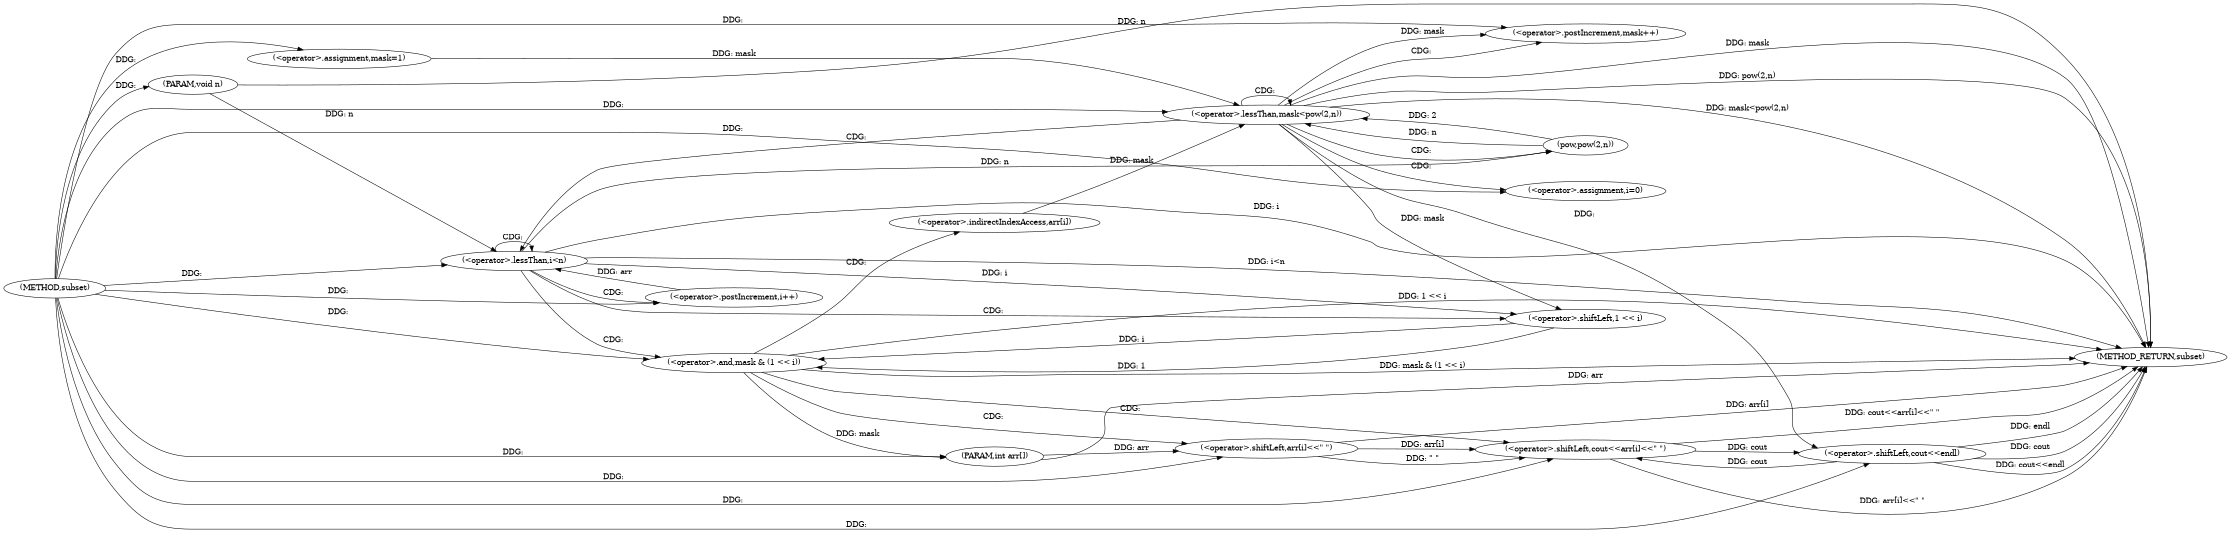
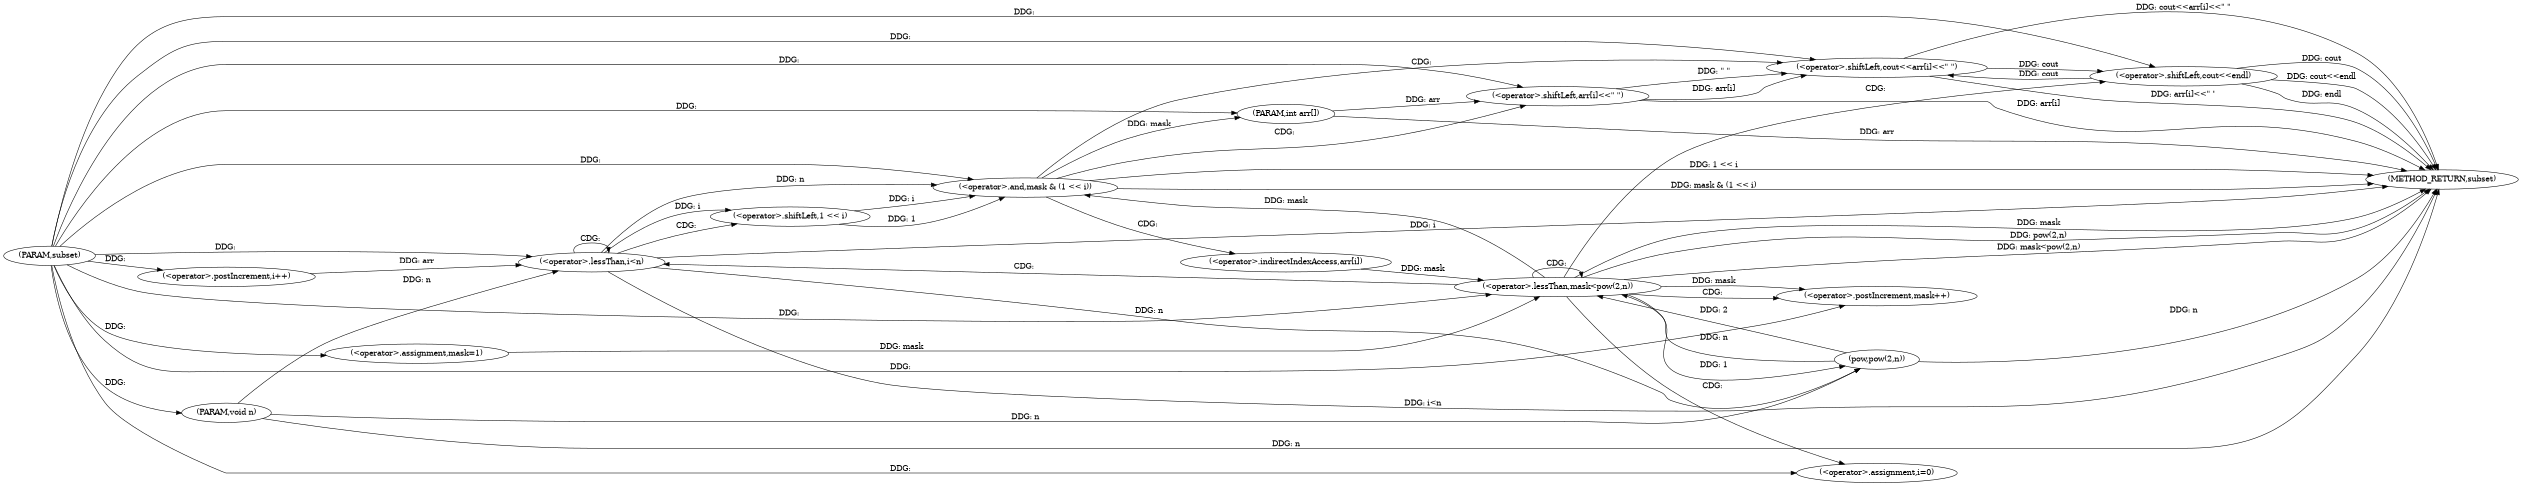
edge "(<operator>.lessThan,mask<pow(2,n))" -> "(pow,pow(2,n))": label "CDG: " -> "DDG: 1"
edge "(<operator>.lessThan,mask<pow(2,n))" -> "(<operator>.shiftLeft,cout<<endl)": label "DDG: " -> "CDG: "
edge "(<operator>.lessThan,mask<pow(2,n))" -> "(<operator>.shiftLeft,1 << i)": now "(<operator>.lessThan,mask<pow(2,n))" -> "(<operator>.and,mask & (1 << i))"
node "(METHOD,subset)": label "(METHOD,subset)" -> "(PARAM,subset)"
edge "(<operator>.lessThan,i<n)" -> "(<operator>.postIncrement,i++)": removed, label "CDG:"
edge "(pow,pow(2,n))" -> "(METHOD_RETURN,subset)": added, label "DDG: n"
edge "(<operator>.lessThan,i<n)" -> "(<operator>.and,mask & (1 << i))": label "CDG: " -> "DDG: n"
edge "(PARAM,void n)" -> "(pow,pow(2,n))": added, label "DDG: n"
